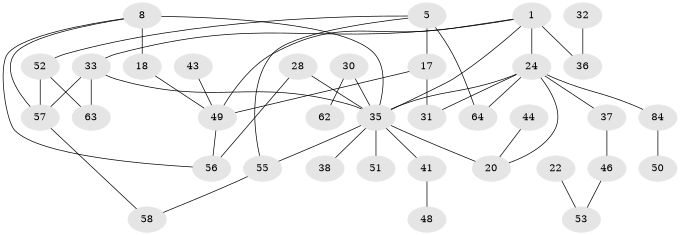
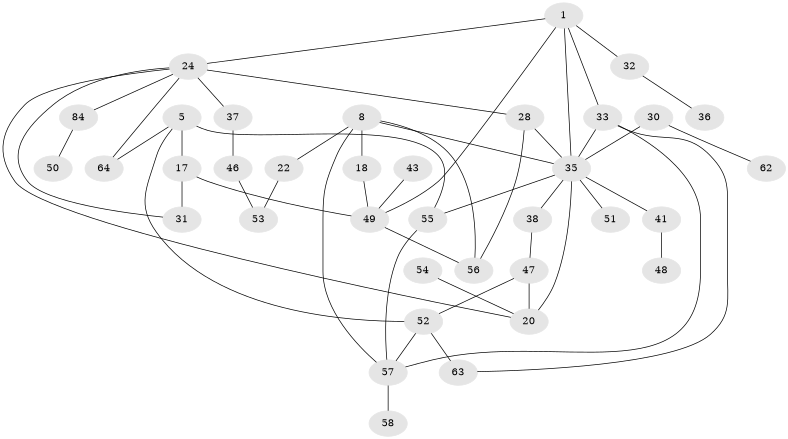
edge "1" -- "36": now "1" -- "32"
edge "24" -- "35": now "24" -- "28"
node "44": label "44" -> "54"
edge "8" -- "22": added
edge "55" -- "58": now "55" -- "57"
node "47": added
